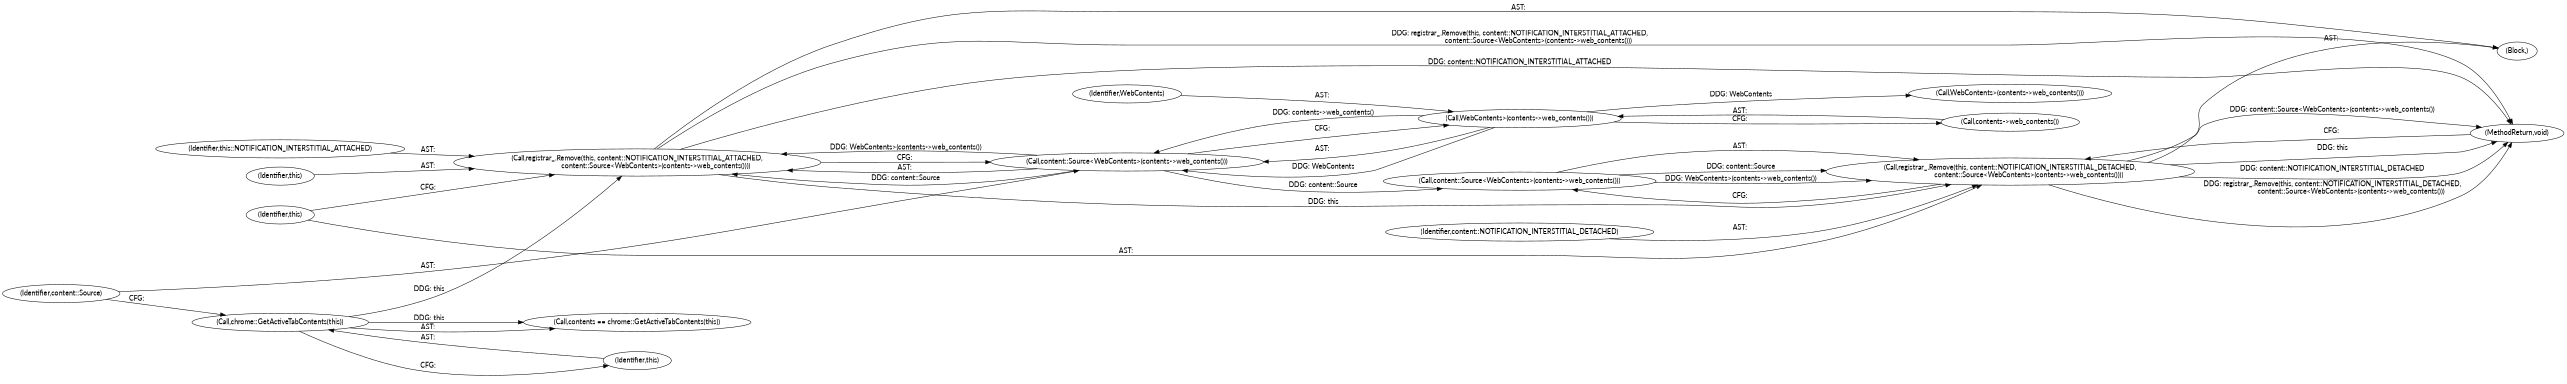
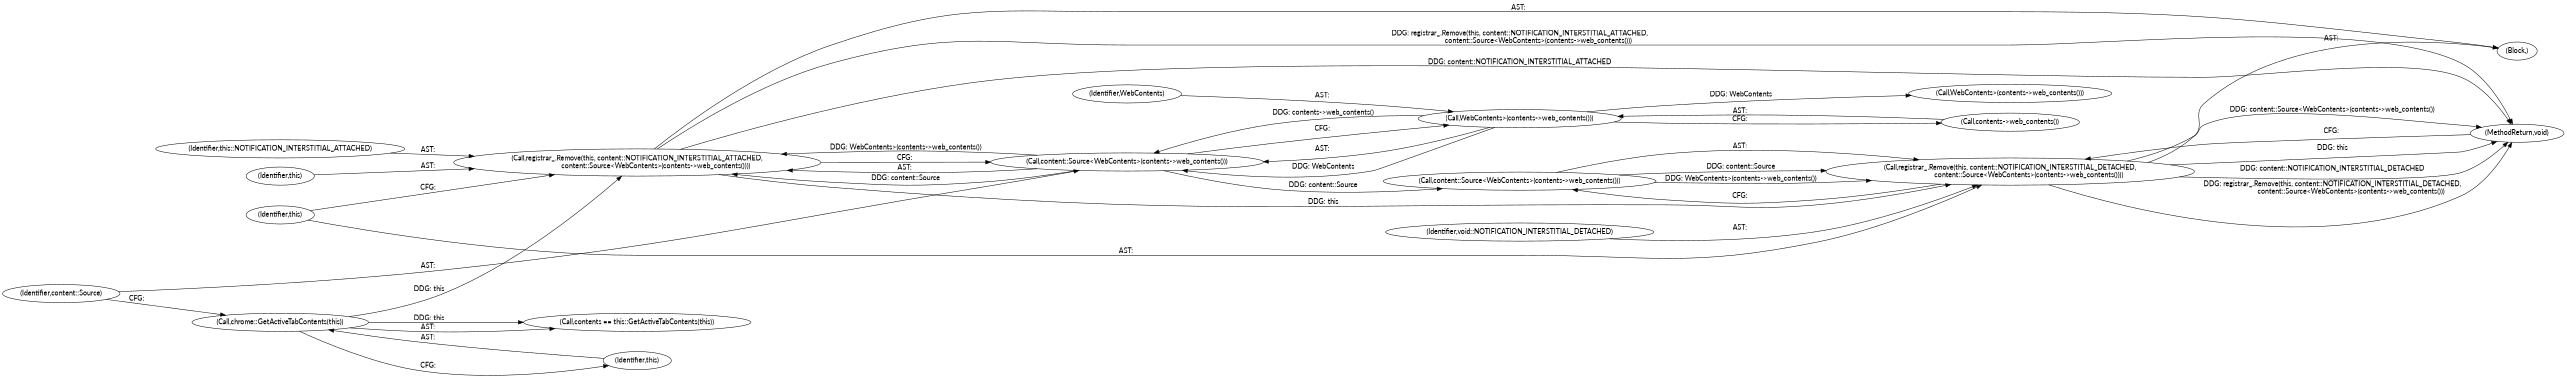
node "(Identifier,content::NOTIFICATION_INTERSTITIAL_DETACHED)": label "(Identifier,content::NOTIFICATION_INTERSTITIAL_DETACHED)" -> "(Identifier,void::NOTIFICATION_INTERSTITIAL_DETACHED)"
node "(Call,contents == chrome::GetActiveTabContents(this))": label "(Call,contents == chrome::GetActiveTabContents(this))" -> "(Call,contents == this::GetActiveTabContents(this))"
